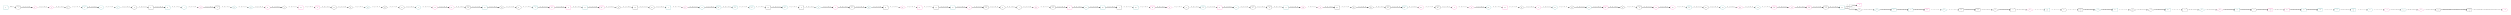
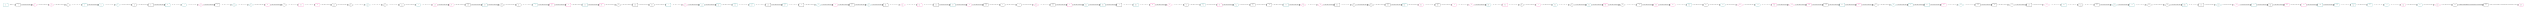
edge "110" -> "112": now "111" -> "112"
